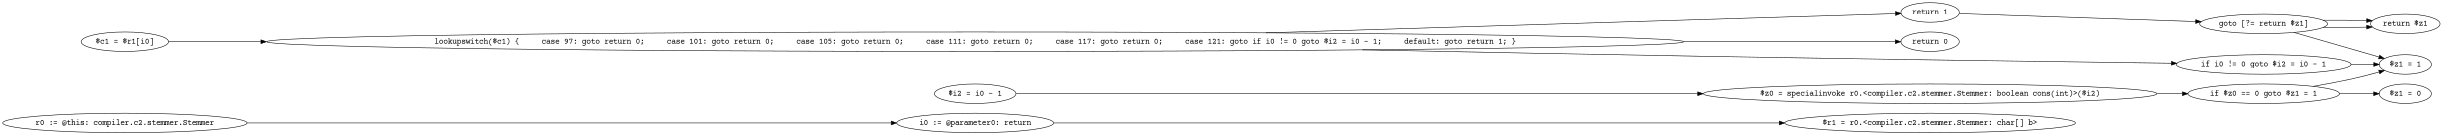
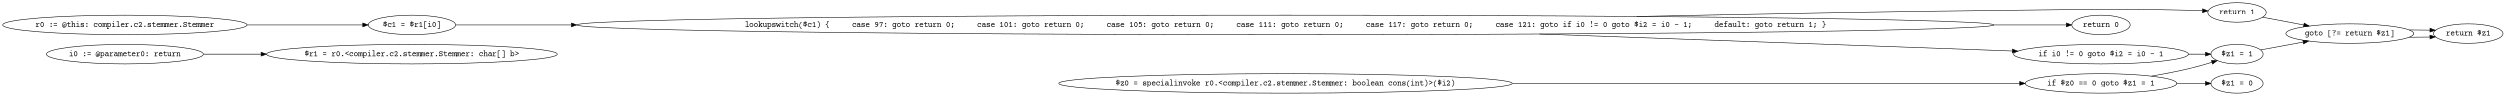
edge "goto [?= return $z1]" -> "$z1 = 1": reversed
node "$i2 = i0 - 1": removed
edge "r0 := @this: compiler.c2.stemmer.Stemmer" -> "i0 := @parameter0: return": now "r0 := @this: compiler.c2.stemmer.Stemmer" -> "$c1 = $r1[i0]"
